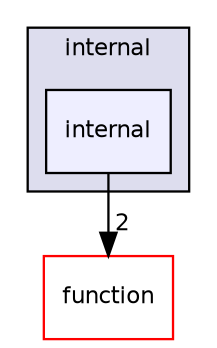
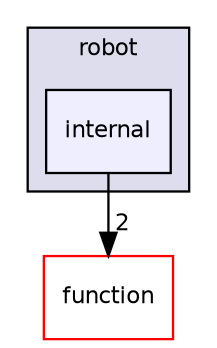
cluster "internal": label "internal" -> "robot"
